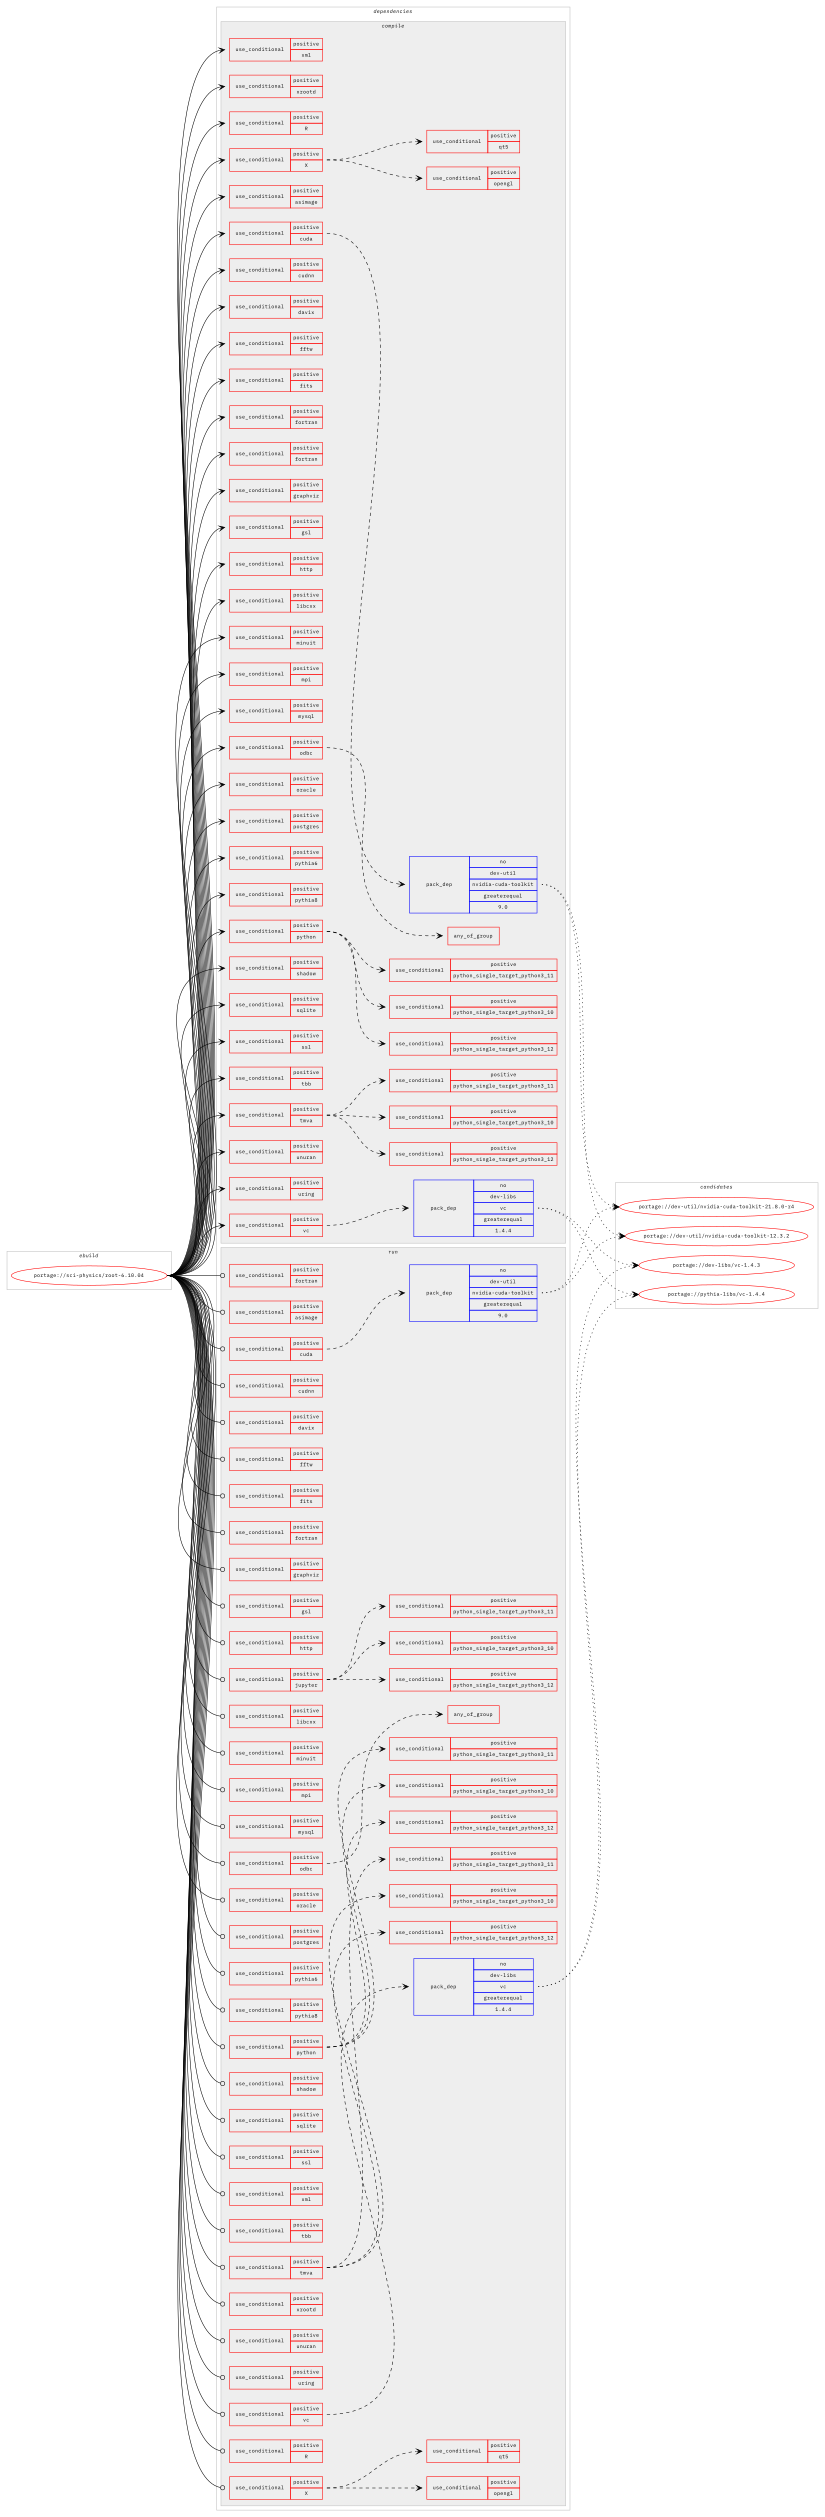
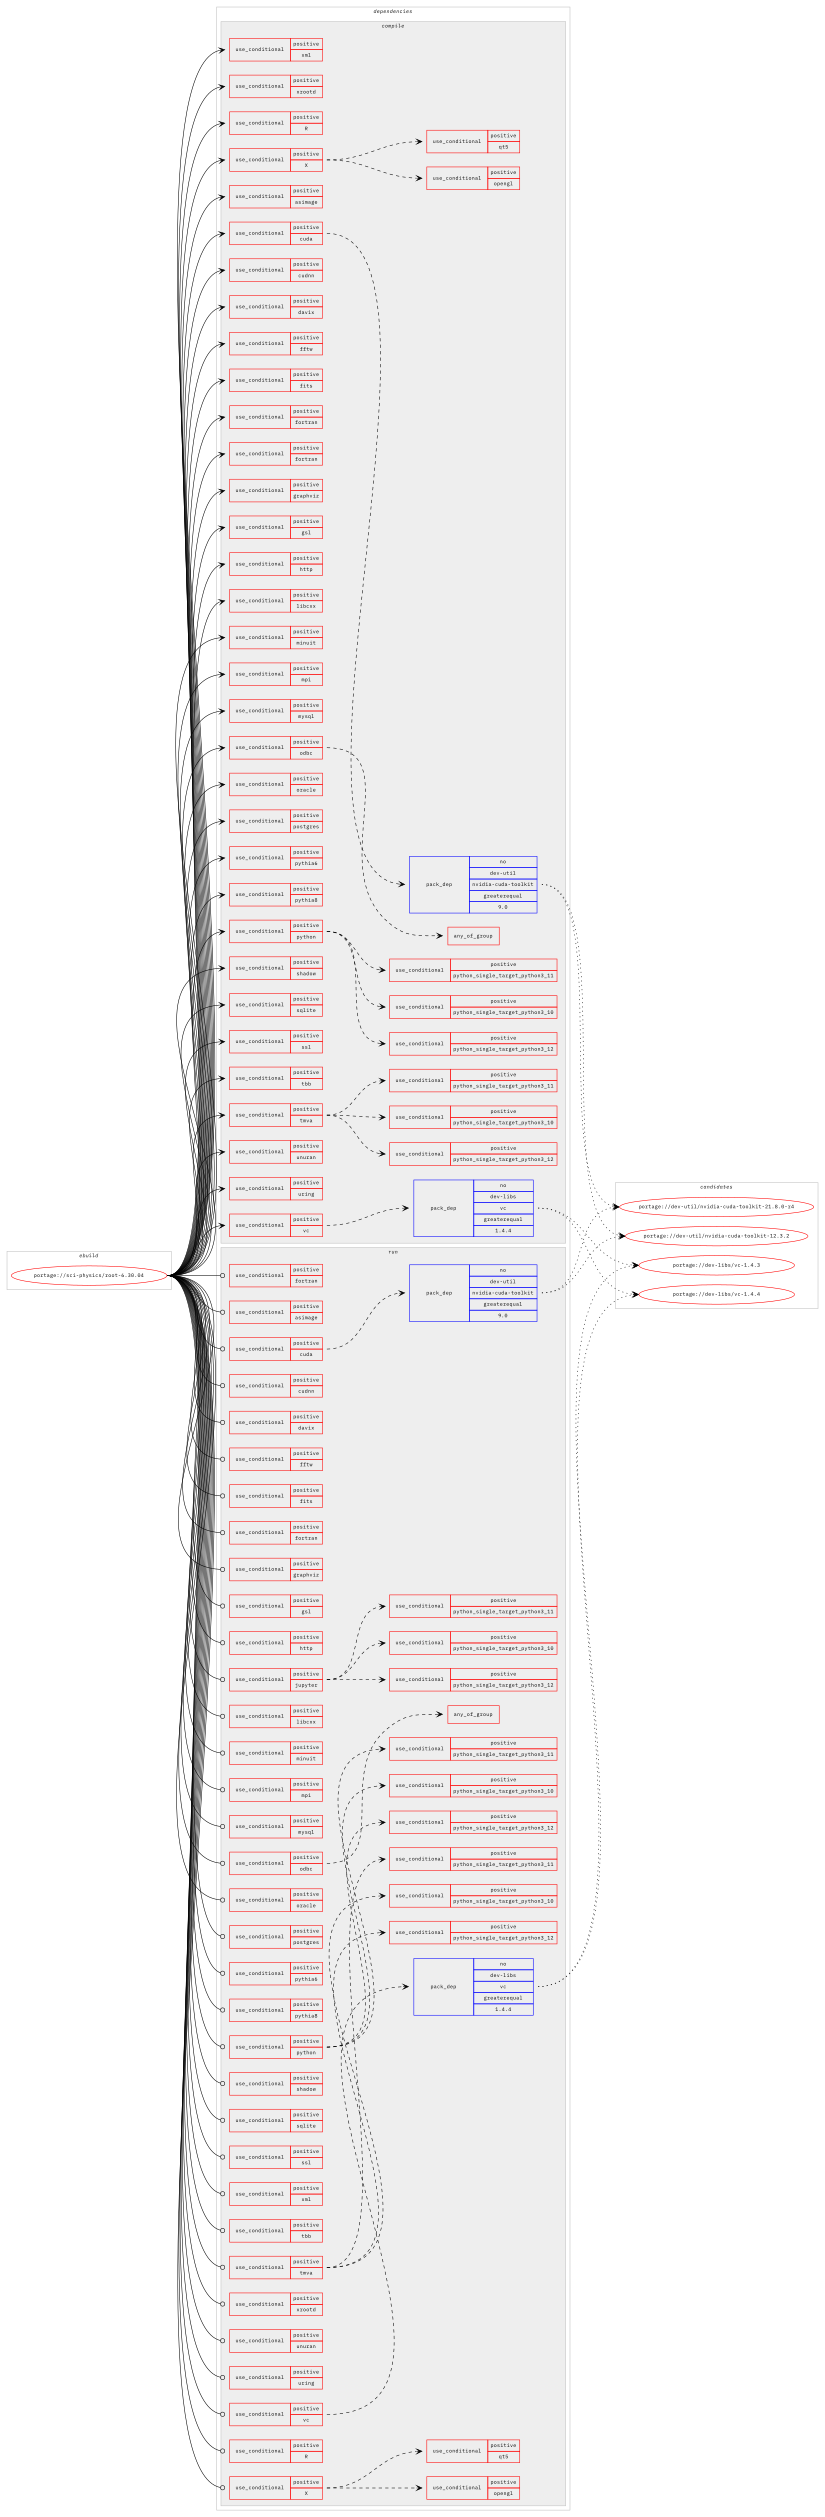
node "portage://sci-physics/root-6.10.04": label "portage://sci-physics/root-6.10.04" -> "portage://sci-physics/root-6.30.04"
node "portage://pythia-libs/vc-1.4.4": label "portage://pythia-libs/vc-1.4.4" -> "portage://dev-libs/vc-1.4.4"
